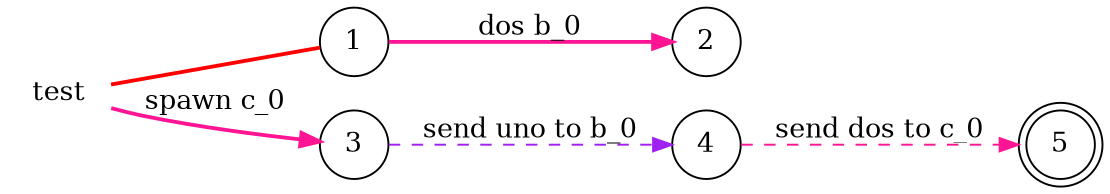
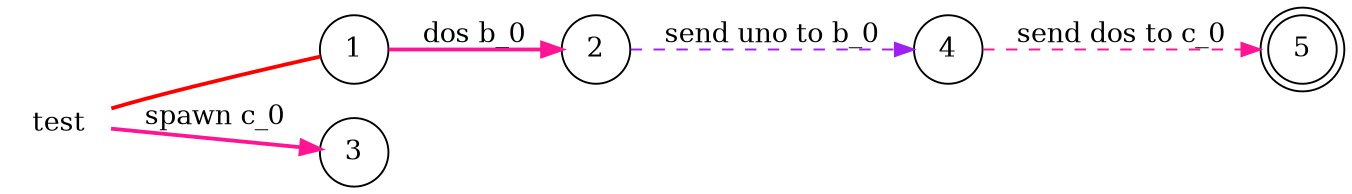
edge "3" -> "4": now "2" -> "4"
